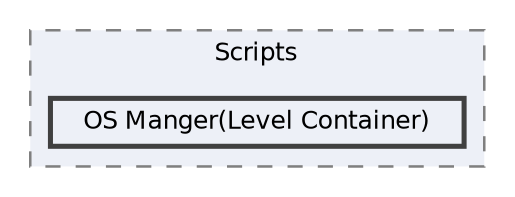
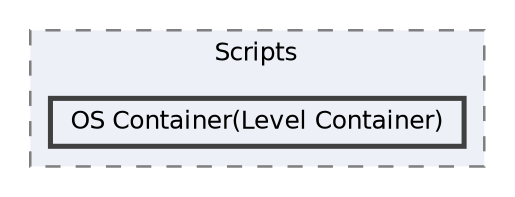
node "OS Manger(Level Container)": label "OS Manger(Level Container)" -> "OS Container(Level Container)"
